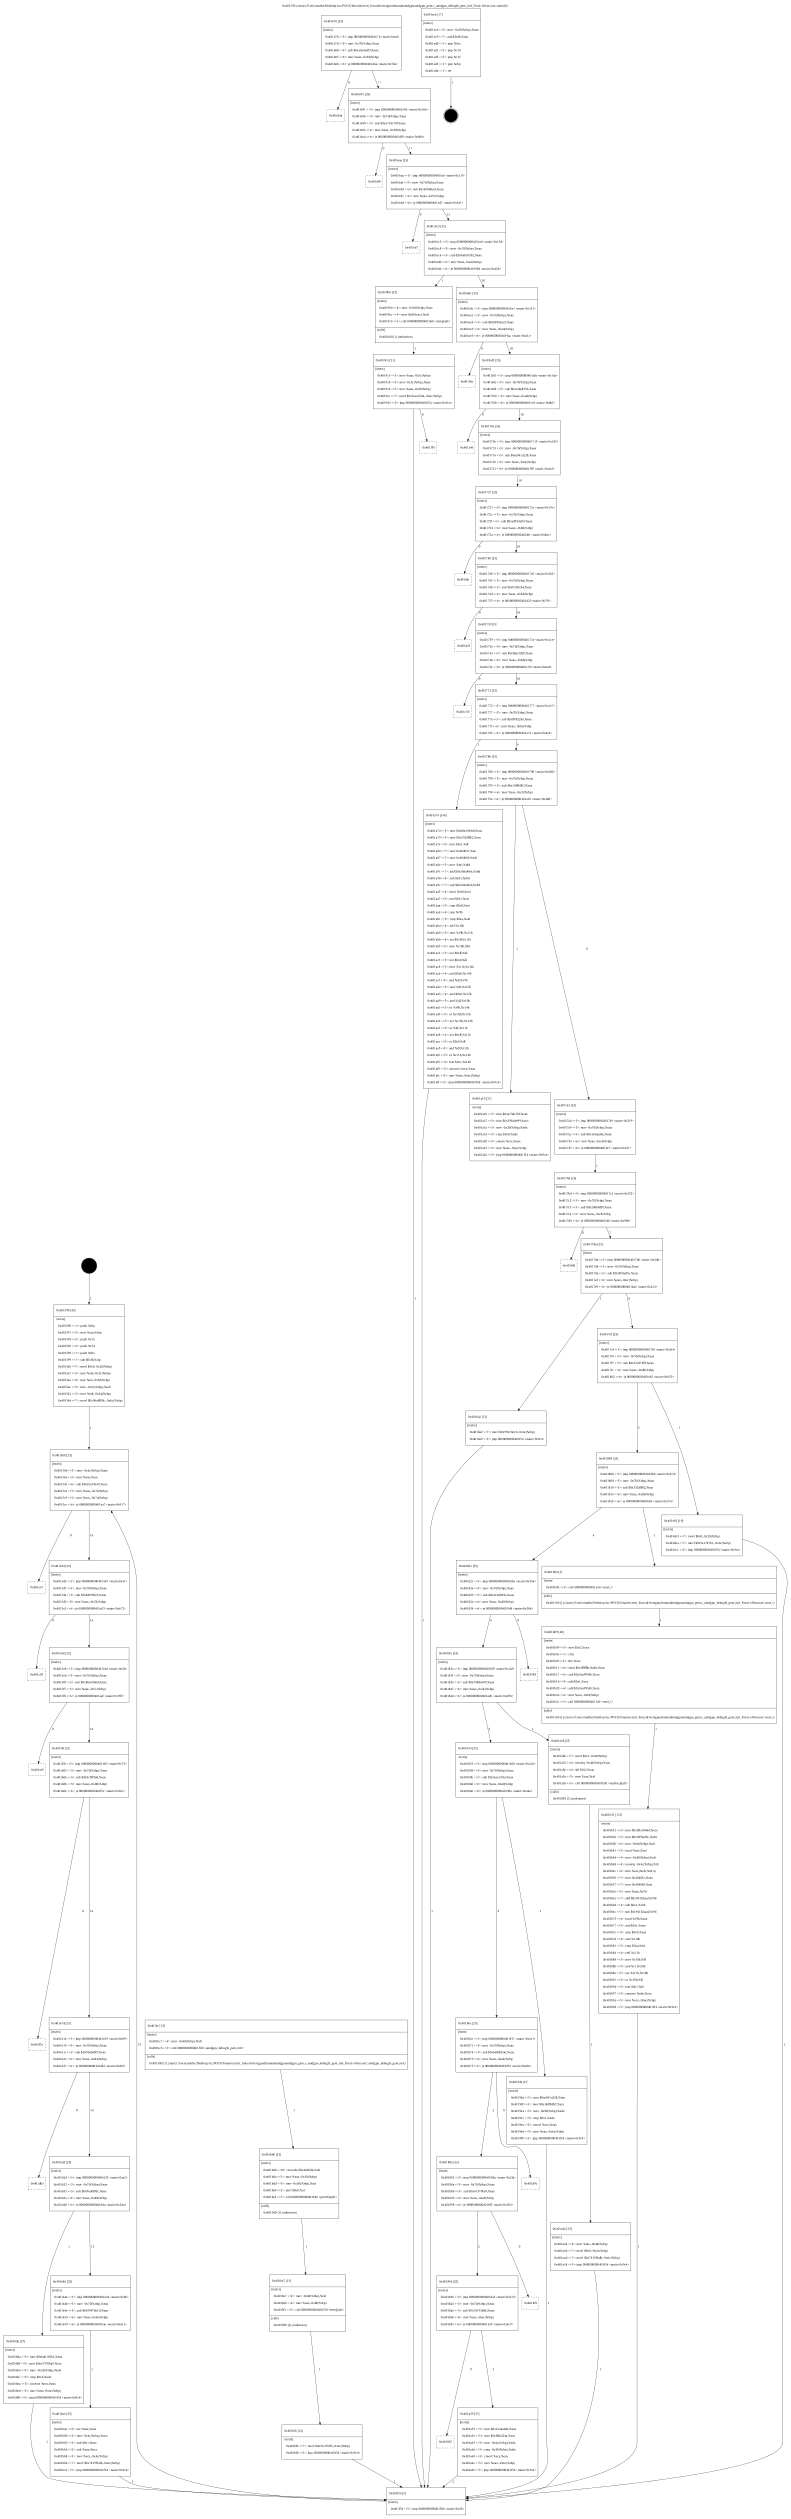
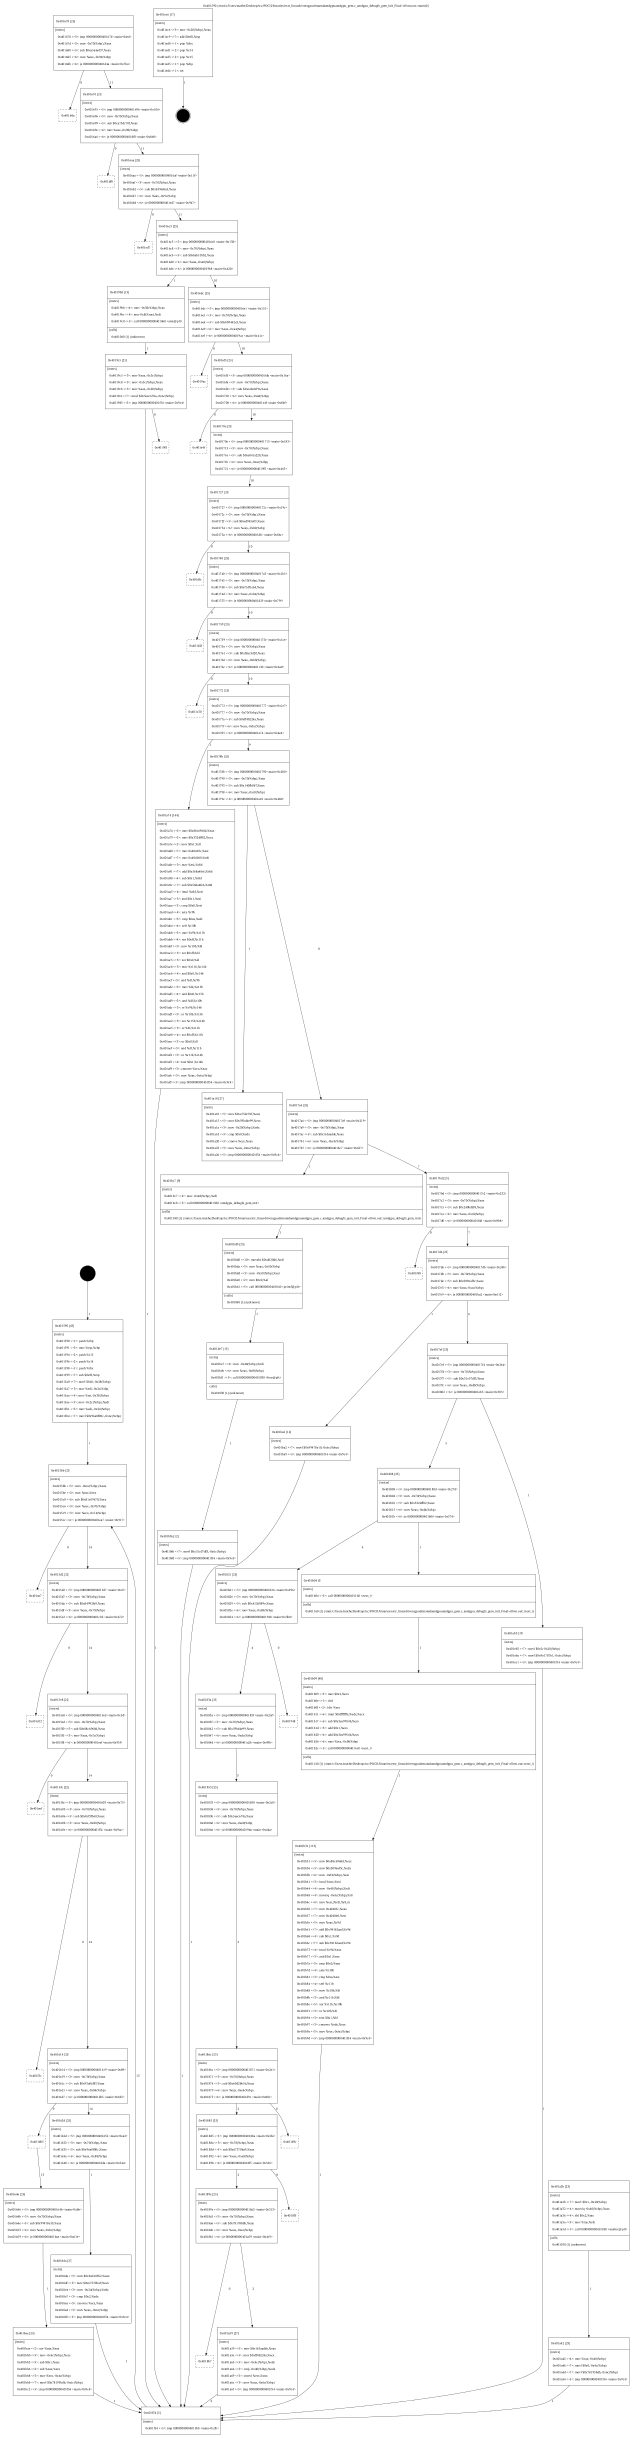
edge "0x4017a4 [25]" -> "0x401bc7 [9]": added, label "1"
edge "0x40183a [25]" -> "0x401a2b [23]": removed, label "1"
node "0x4019da [27]": removed
edge "0x40162d [25]" -> "0x401646 [25]": now "0x401db5" -> "0x401646 [25]"
